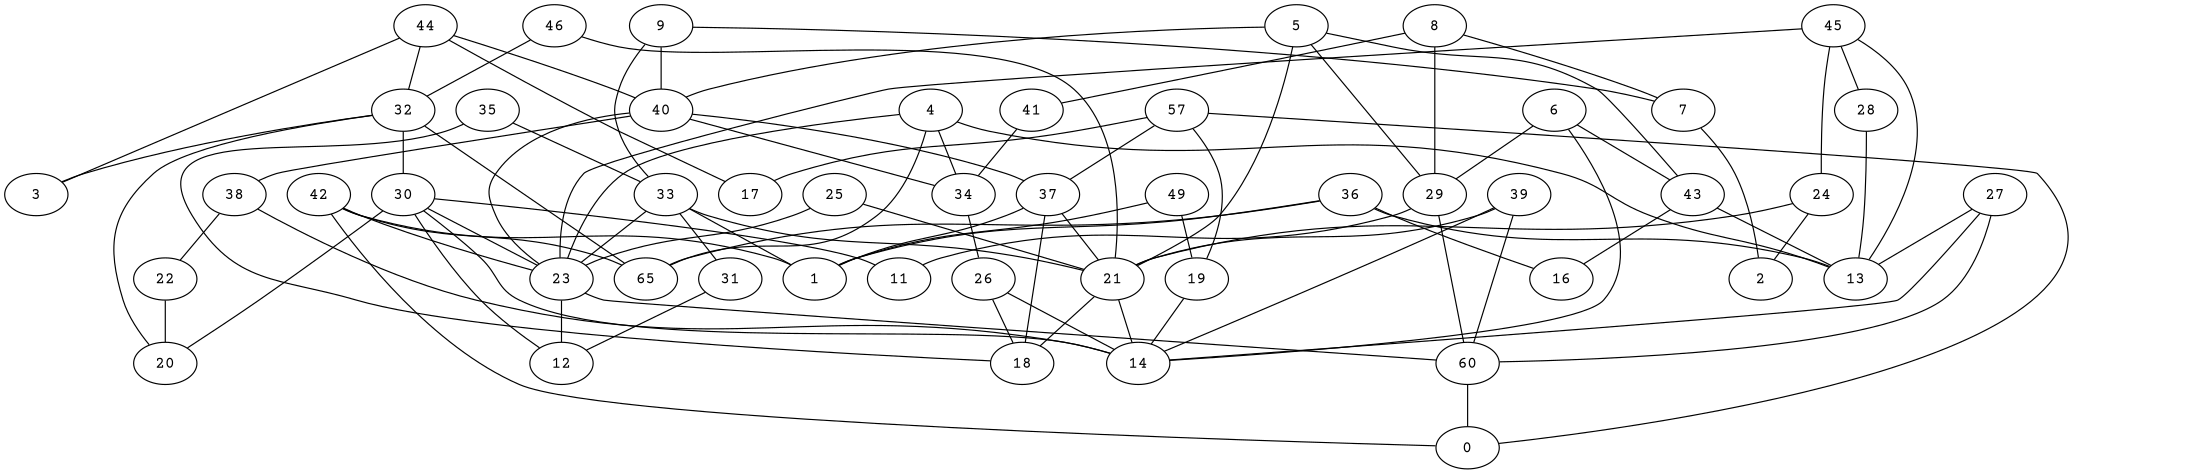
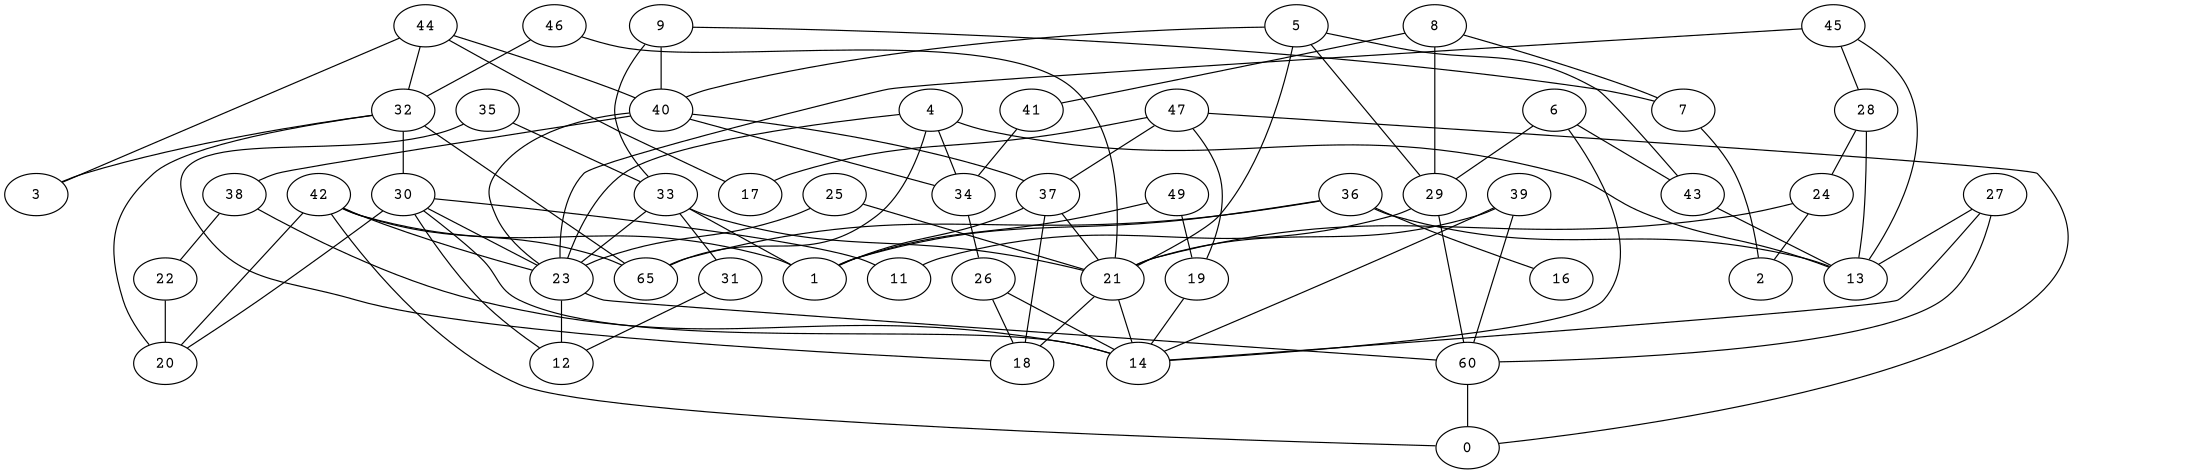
node "57": label "57" -> "47"
edge "45" -- "24": now "28" -- "24"
edge "43" -- "16": removed
edge "42" -- "20": added
